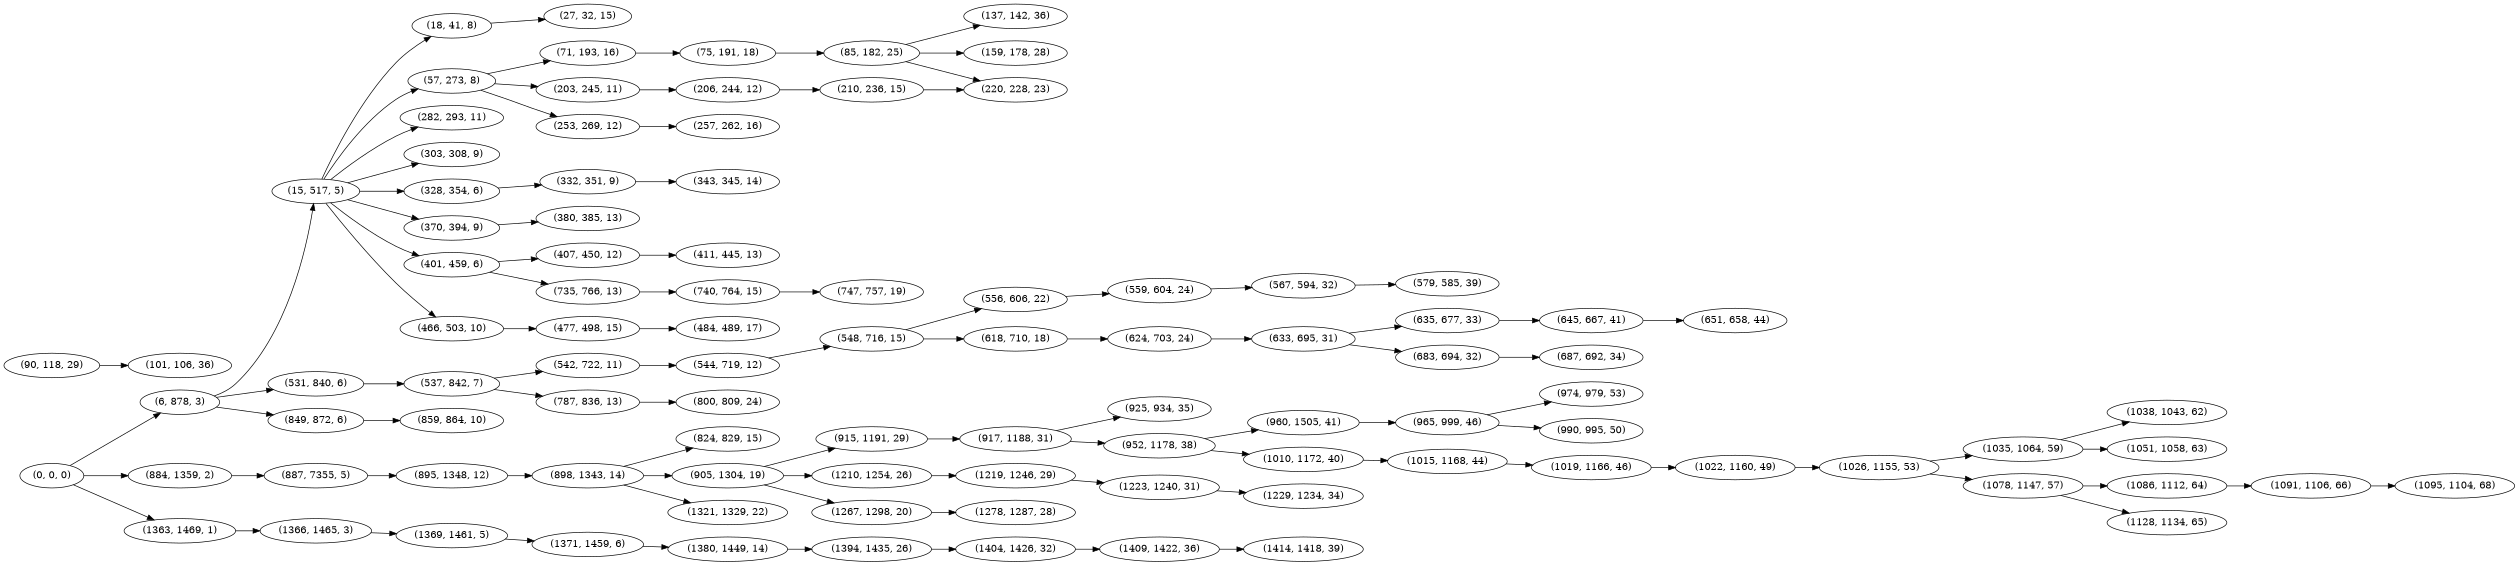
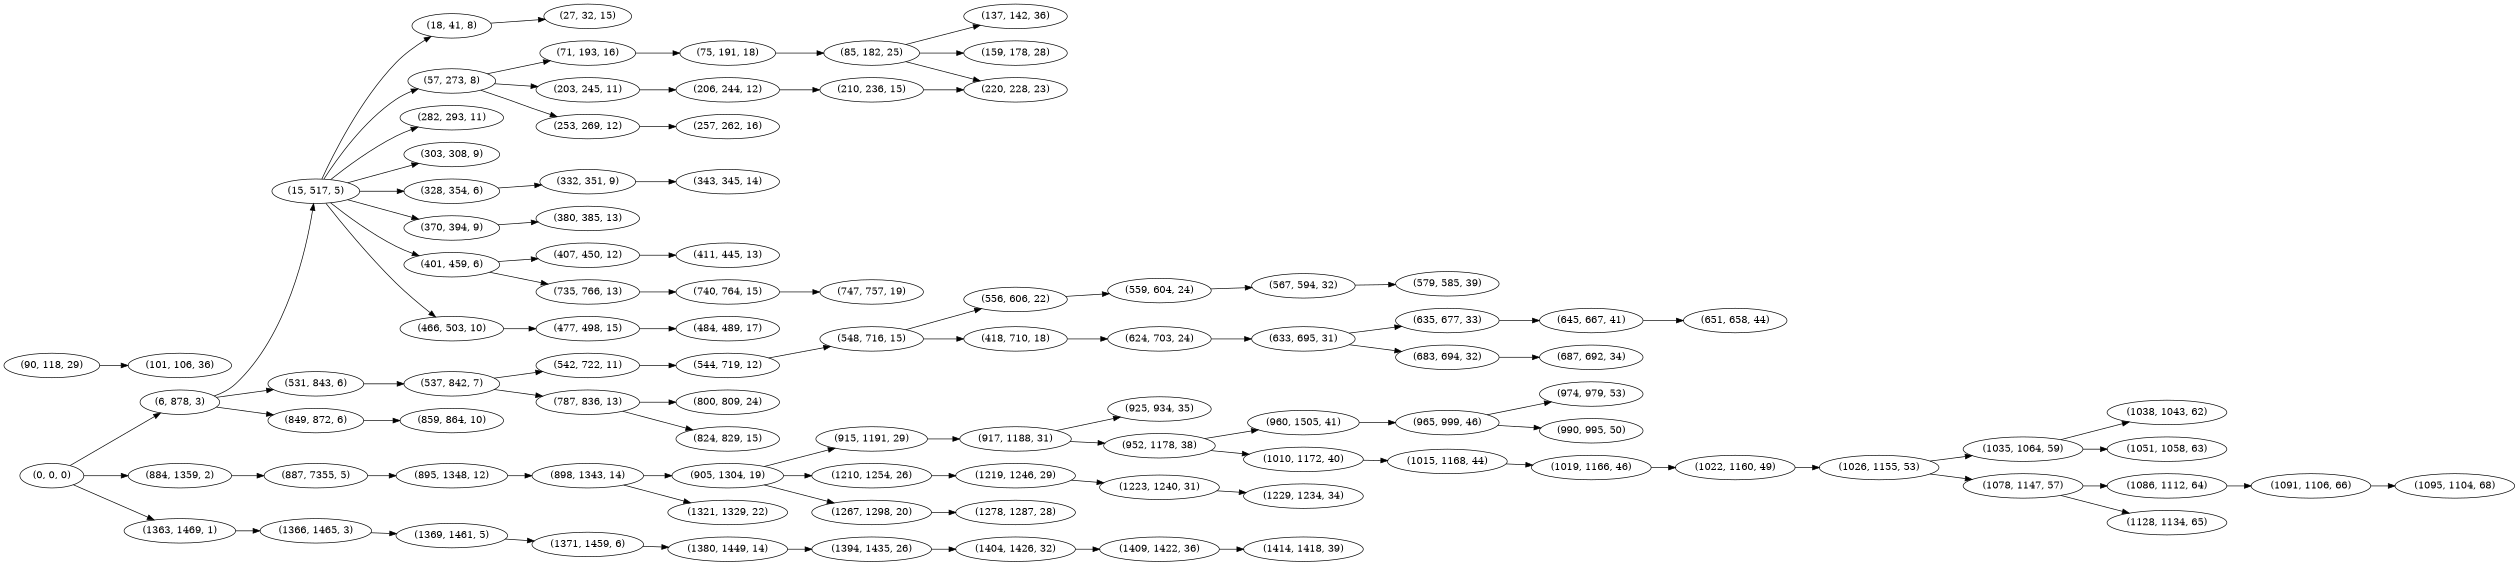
node "(618, 710, 18)": label "(618, 710, 18)" -> "(418, 710, 18)"
node "(531, 840, 6)": label "(531, 840, 6)" -> "(531, 843, 6)"
edge "(898, 1343, 14)" -> "(824, 829, 15)": now "(787, 836, 13)" -> "(824, 829, 15)"
